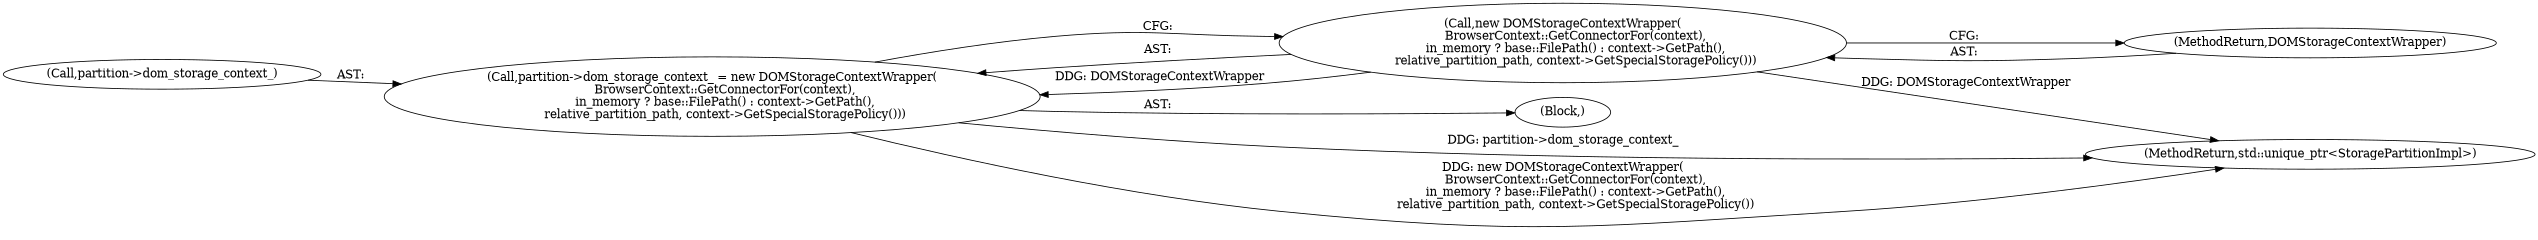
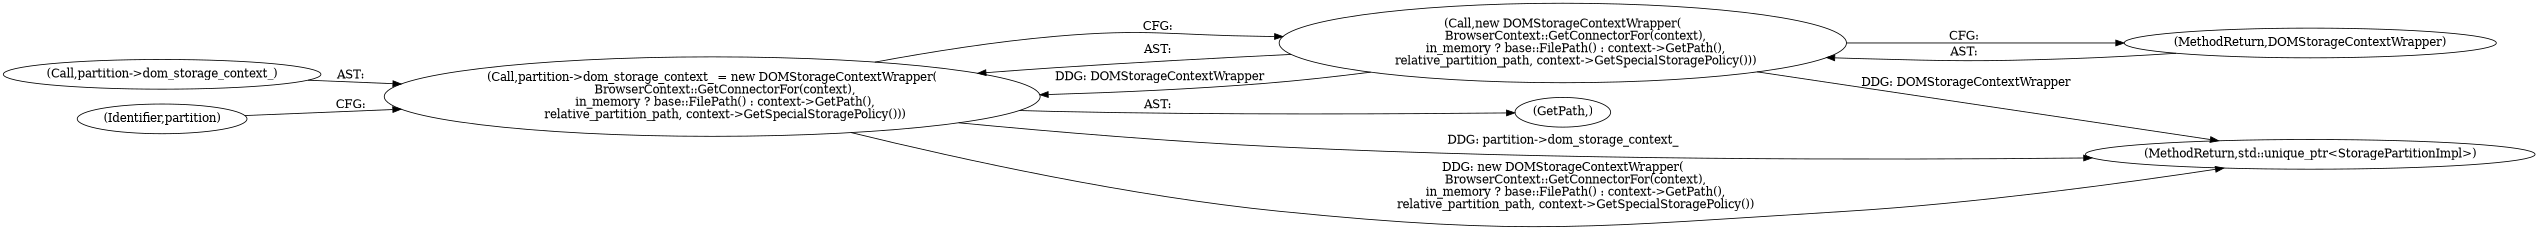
node "(Block,)": label "(Block,)" -> "(GetPath,)"
node "(Identifier,partition)": added
